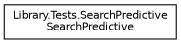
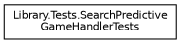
node "Library.Tests.SearchPredictive SearchPredictive": label "Library.Tests.SearchPredictive SearchPredictive" -> "Library.Tests.SearchPredictive GameHandlerTests"
